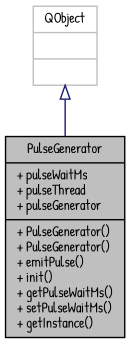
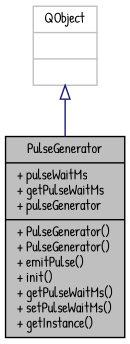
node "PulseGenerator": text "+ pulseThread" -> "+ getPulseWaitMs"
